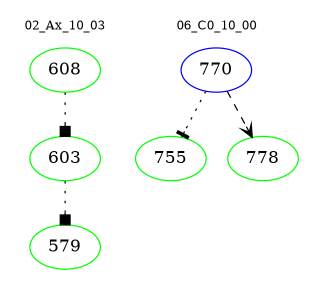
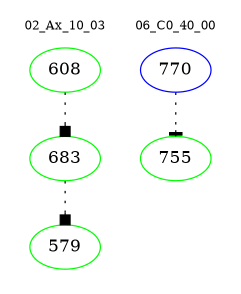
cluster "06_C0_10_00": label "06_C0_10_00" -> "06_C0_40_00"
node "603": label "603" -> "683"
node "778": removed
